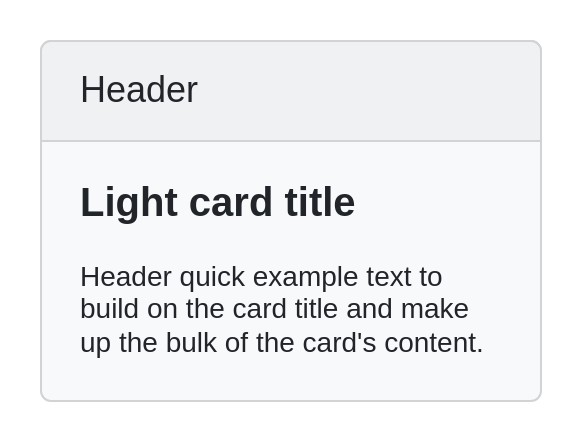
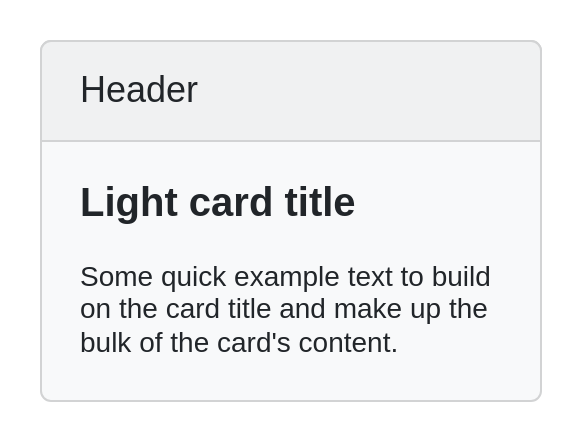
node "Light card titleHeader quick example text to build on the card title and make up the bulk of the card's content.": label "Light card titleHeader quick example text to build on the card title and make up the bulk of the card's content." -> "Light card titleSome quick example text to build on the card title and make up the bulk of the card's content."
